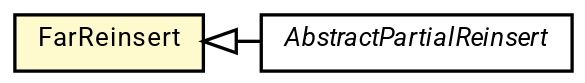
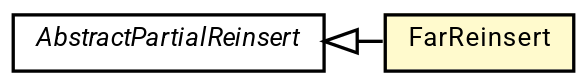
edge "AbstractPartialReinsert" -> "FarReinsert": reversed
